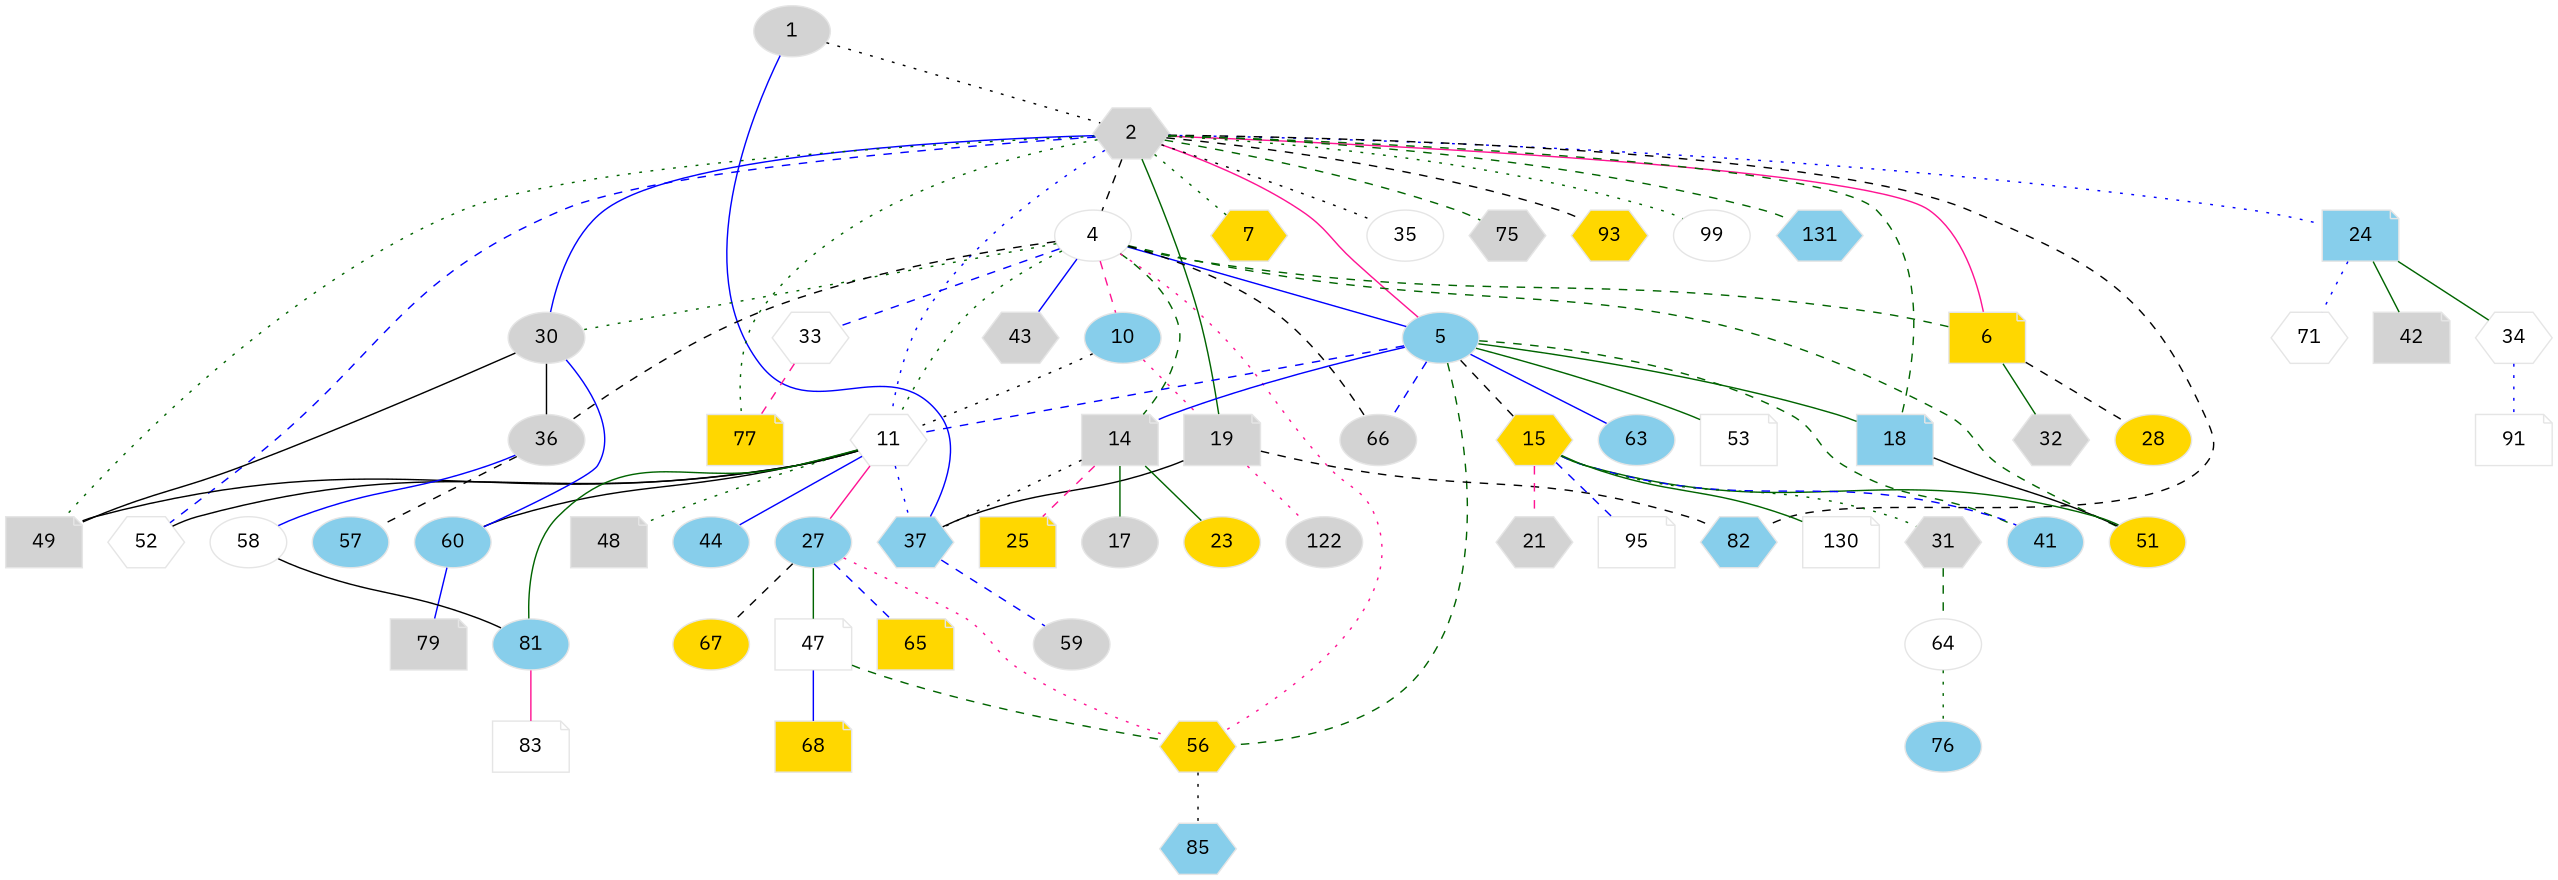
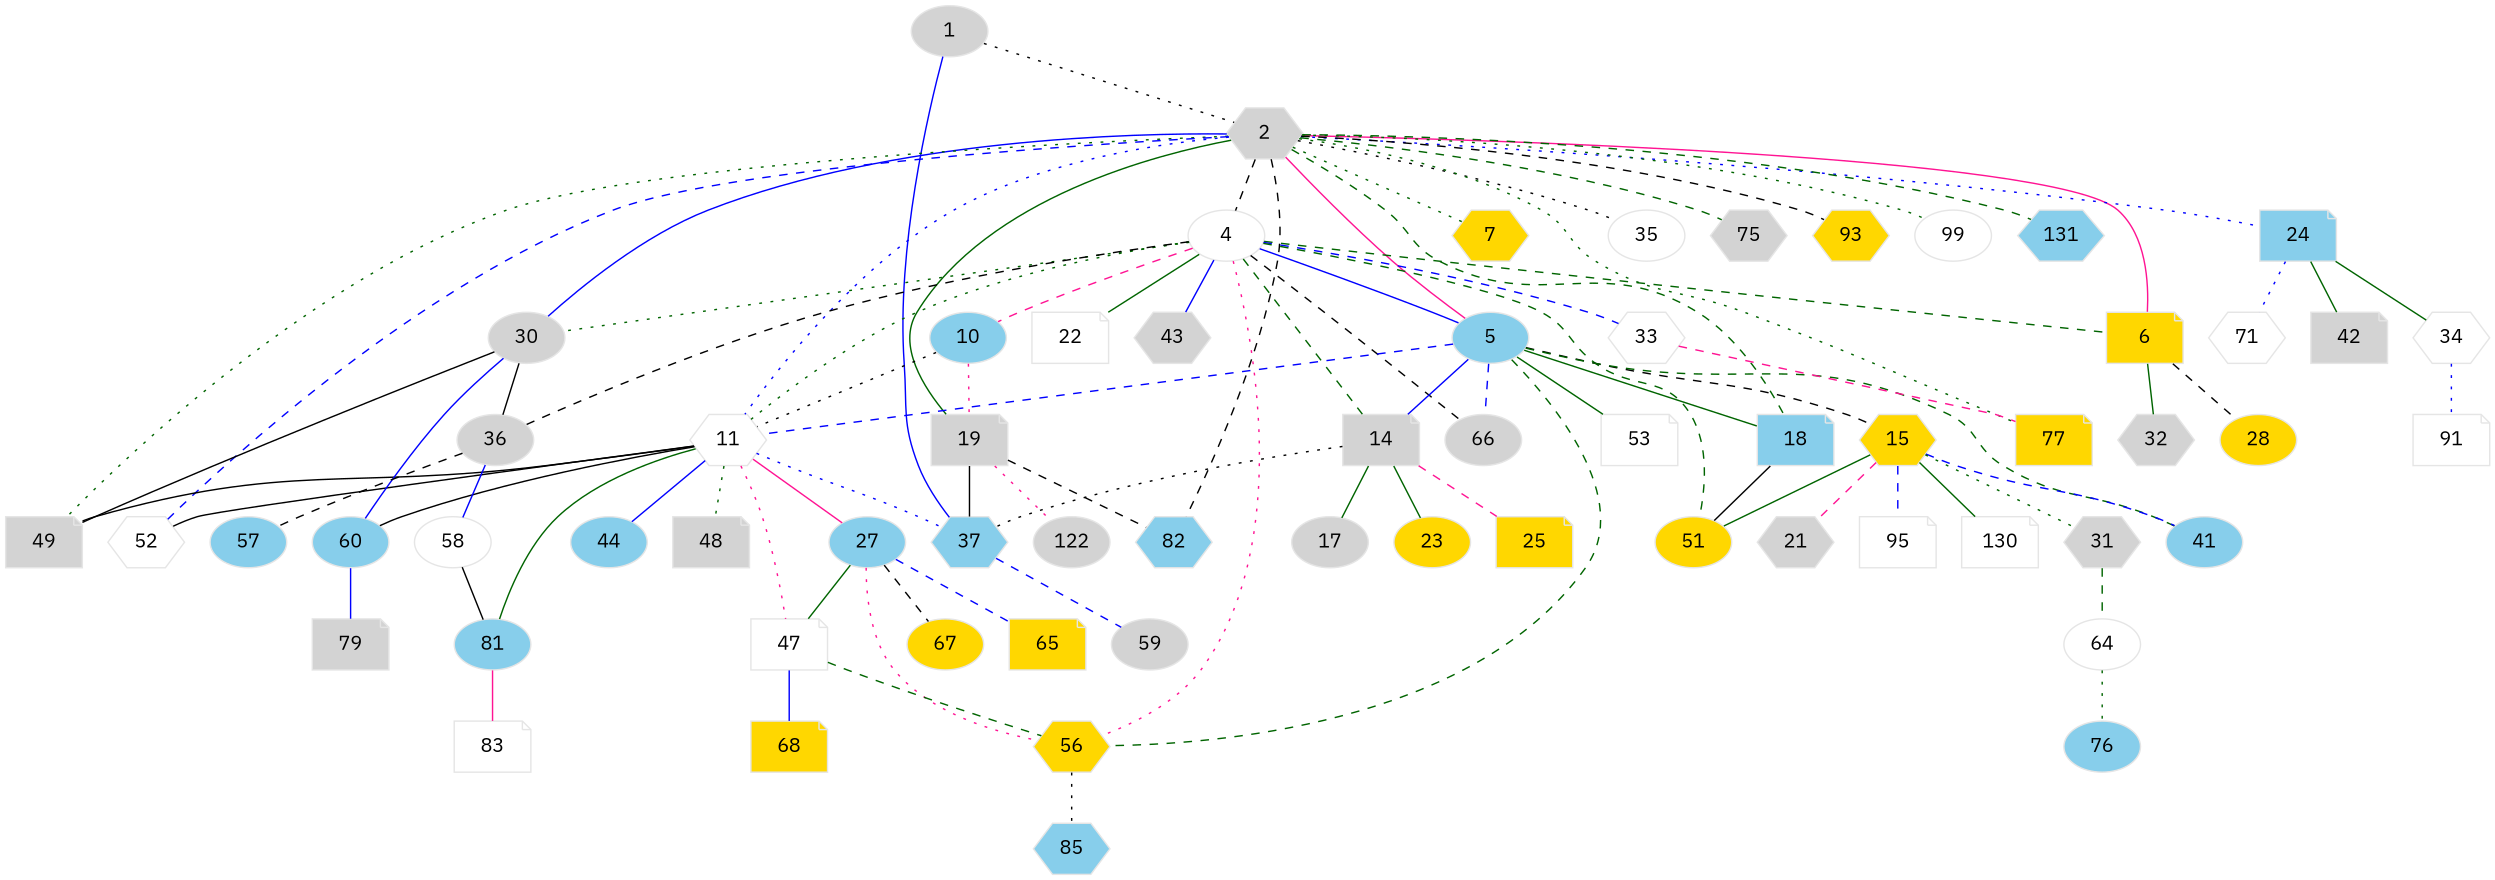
node "22": added
node "63": removed
edge "11" -- "47": added
